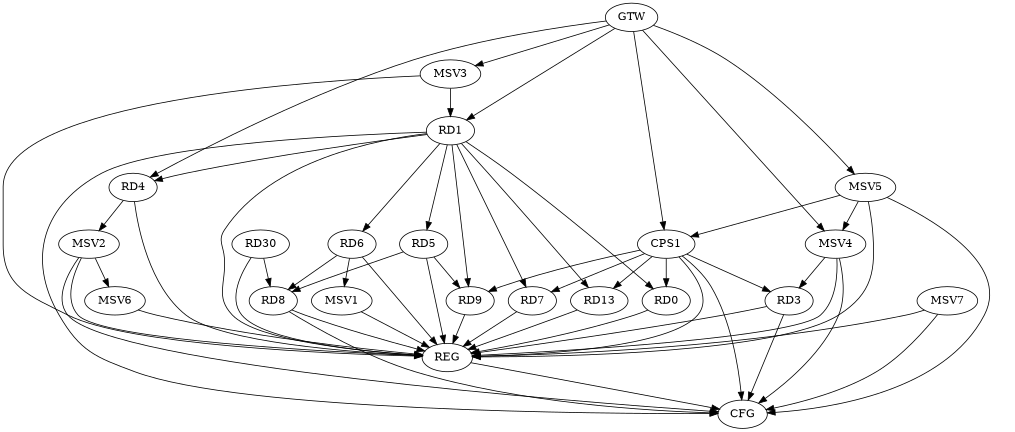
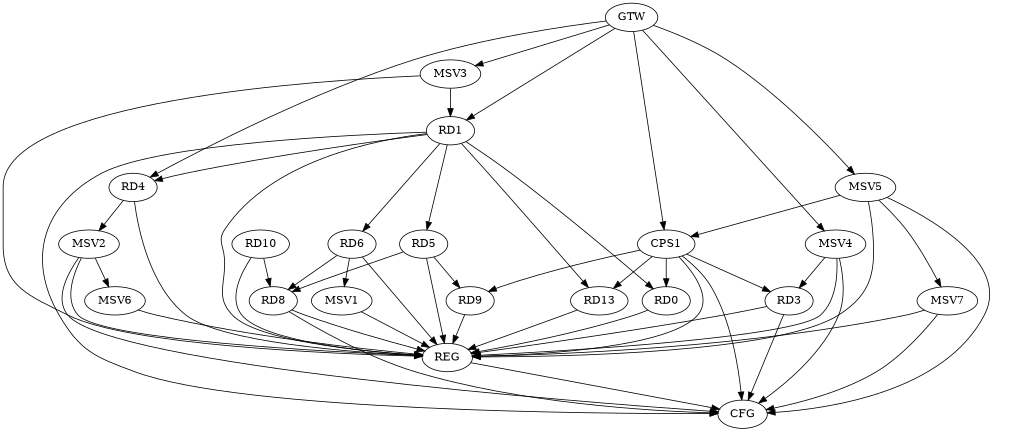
edge "RD1" -> "RD9": removed
edge "MSV5" -> "MSV4": now "MSV5" -> "MSV7"
node "RD30": label "RD30" -> "RD10"
node "RD7": removed
